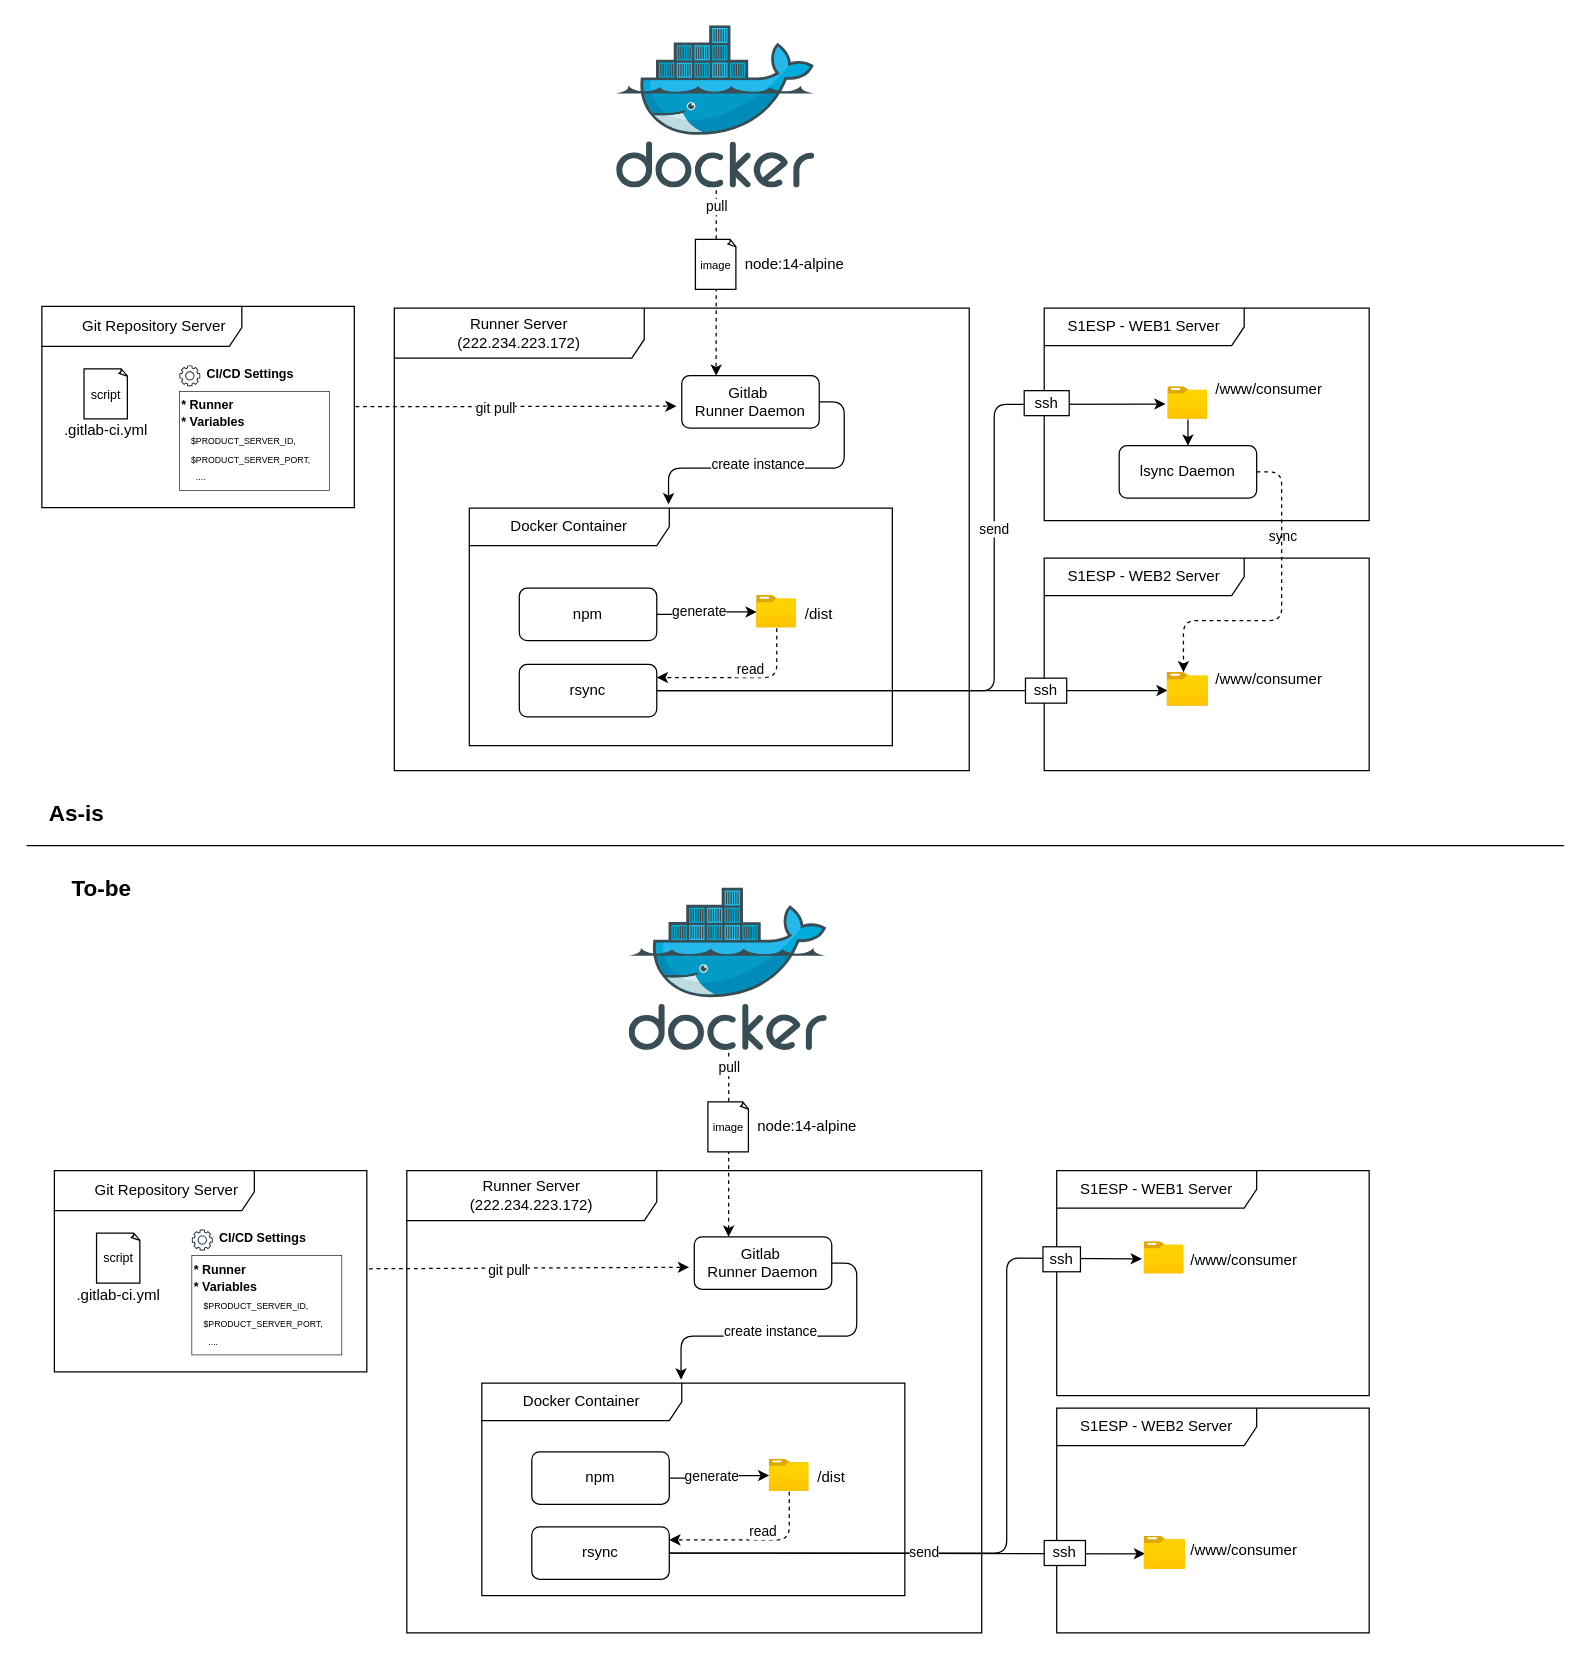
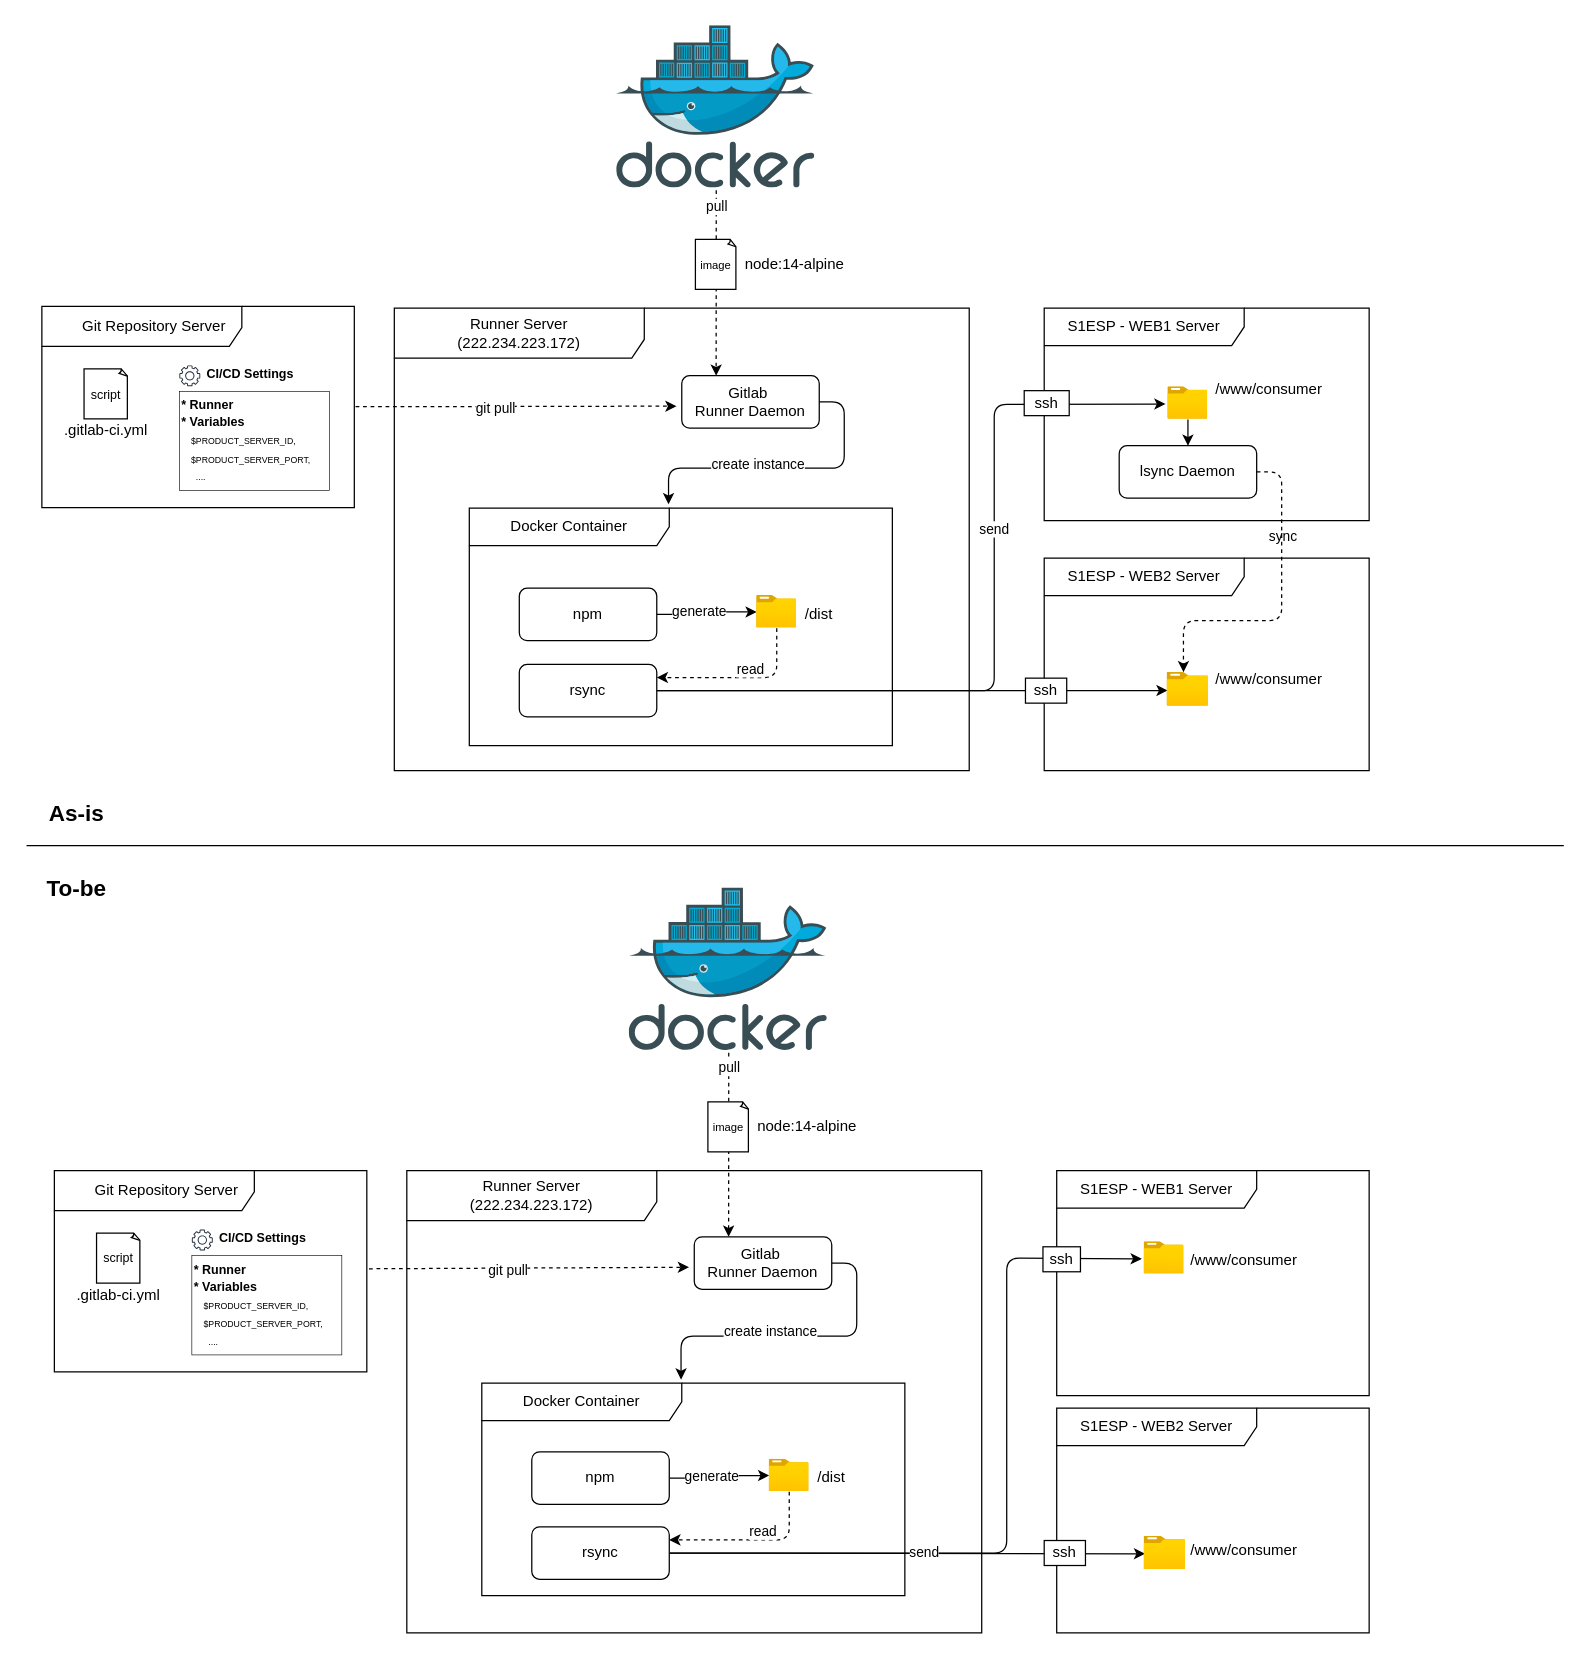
node "To-be": moved (102, 889) -> (77, 889)
